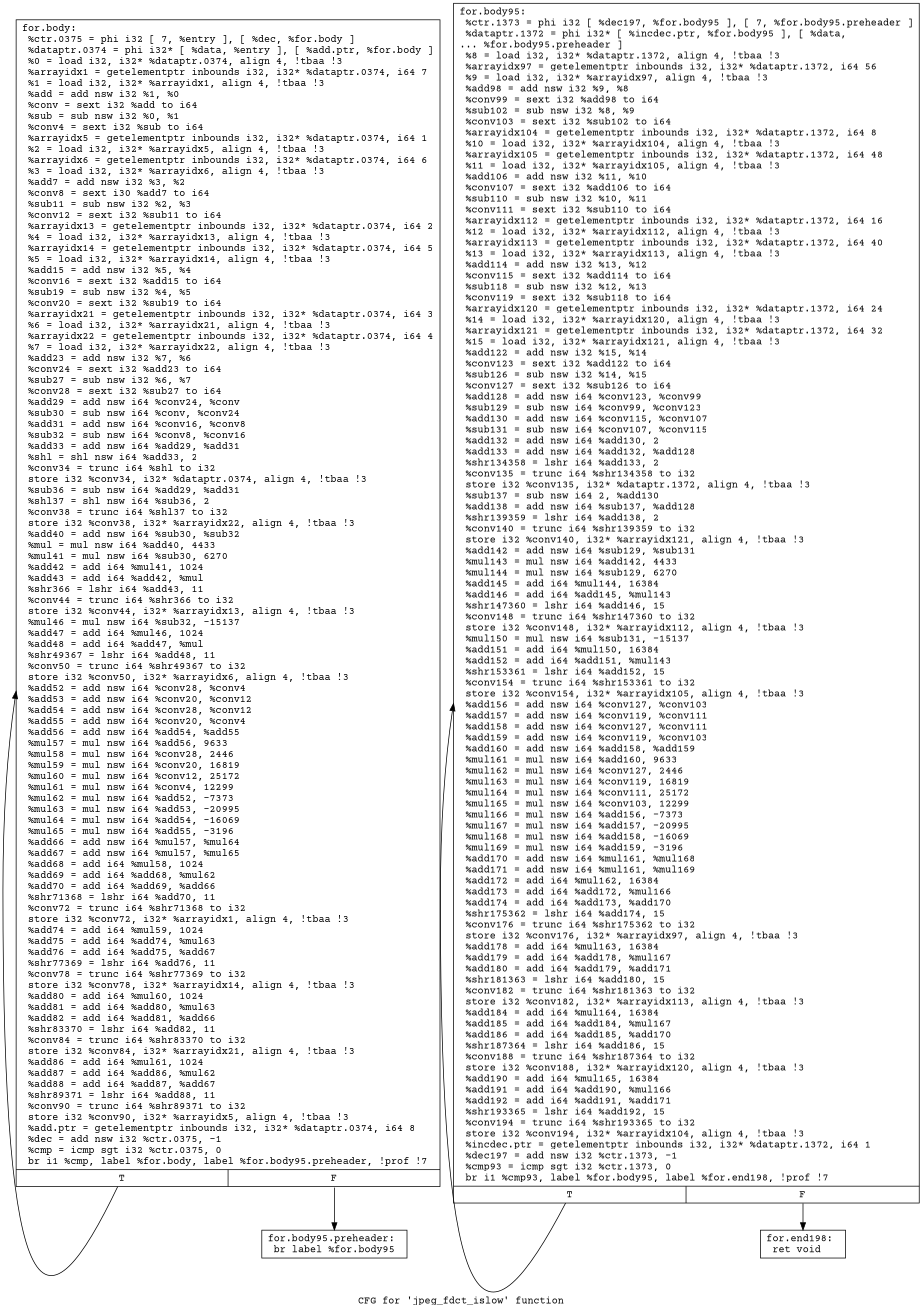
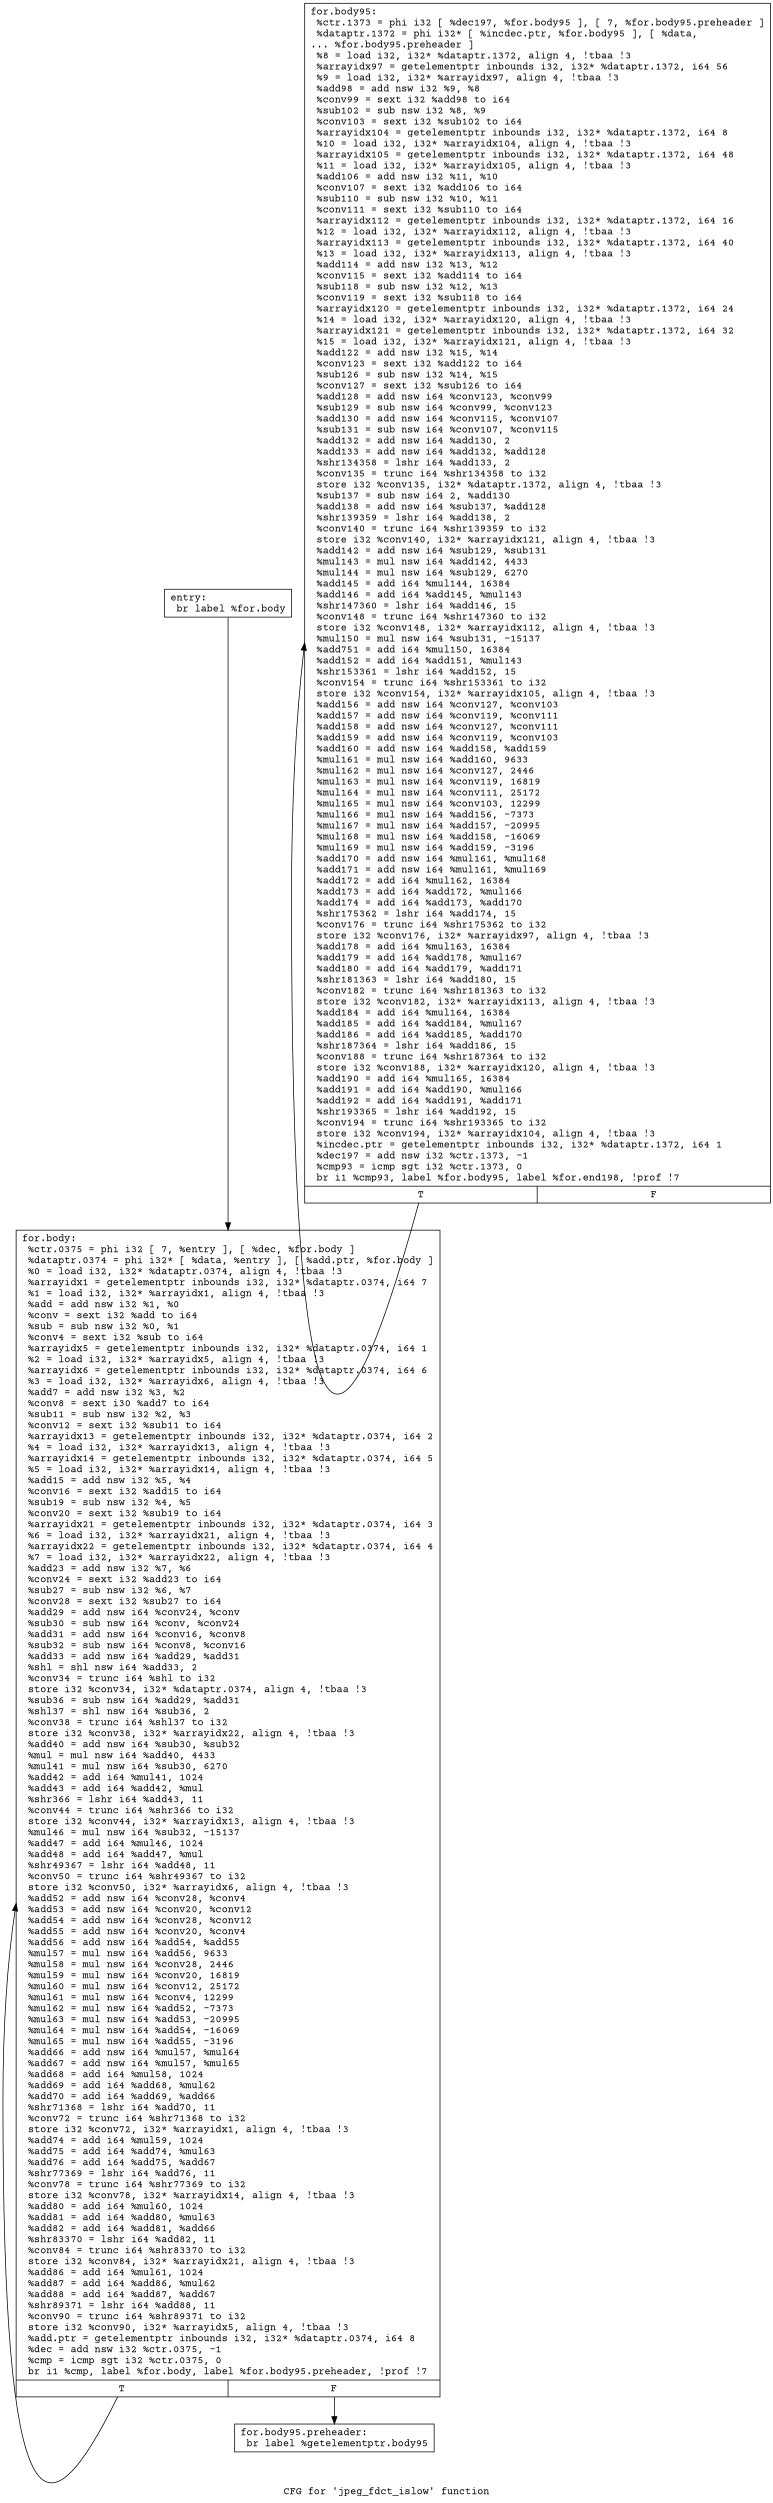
node "entry:": added
node "for.body95:": text "%add151 = add i64 %mul150, 16384" -> "%add751 = add i64 %mul150, 16384"
node "for.end198:": removed
node "for.body95.preheader:": text "br label %for.body95" -> "br label %getelementptr.body95"
